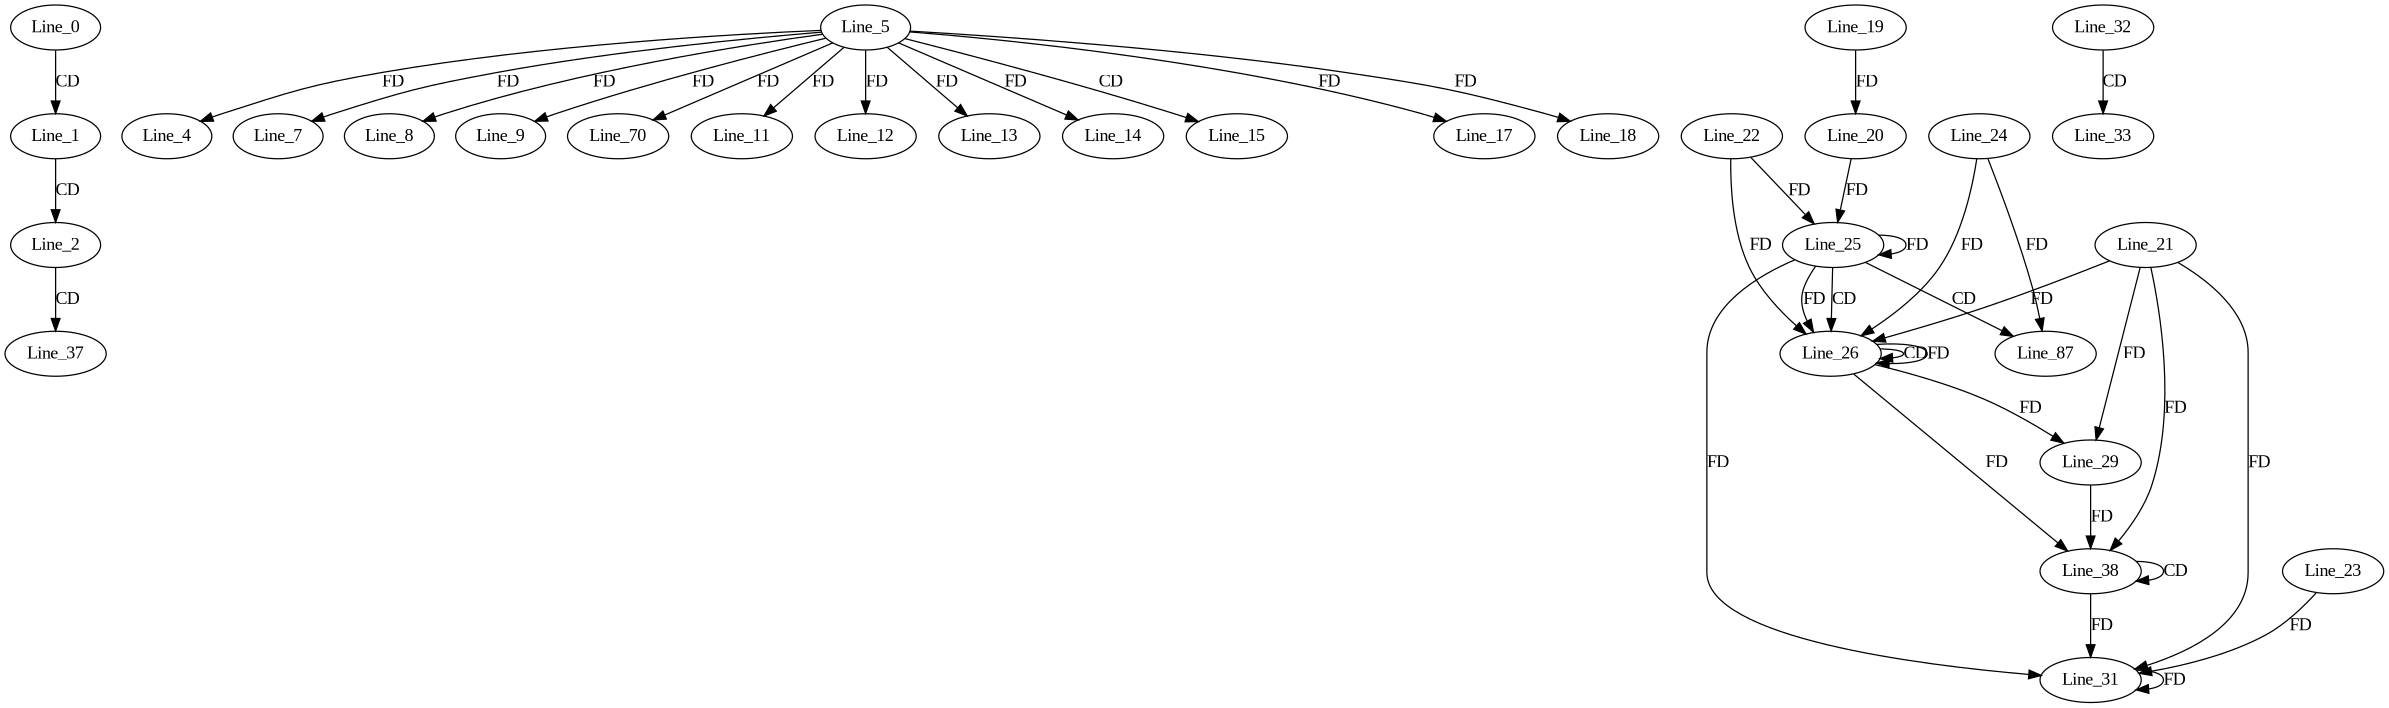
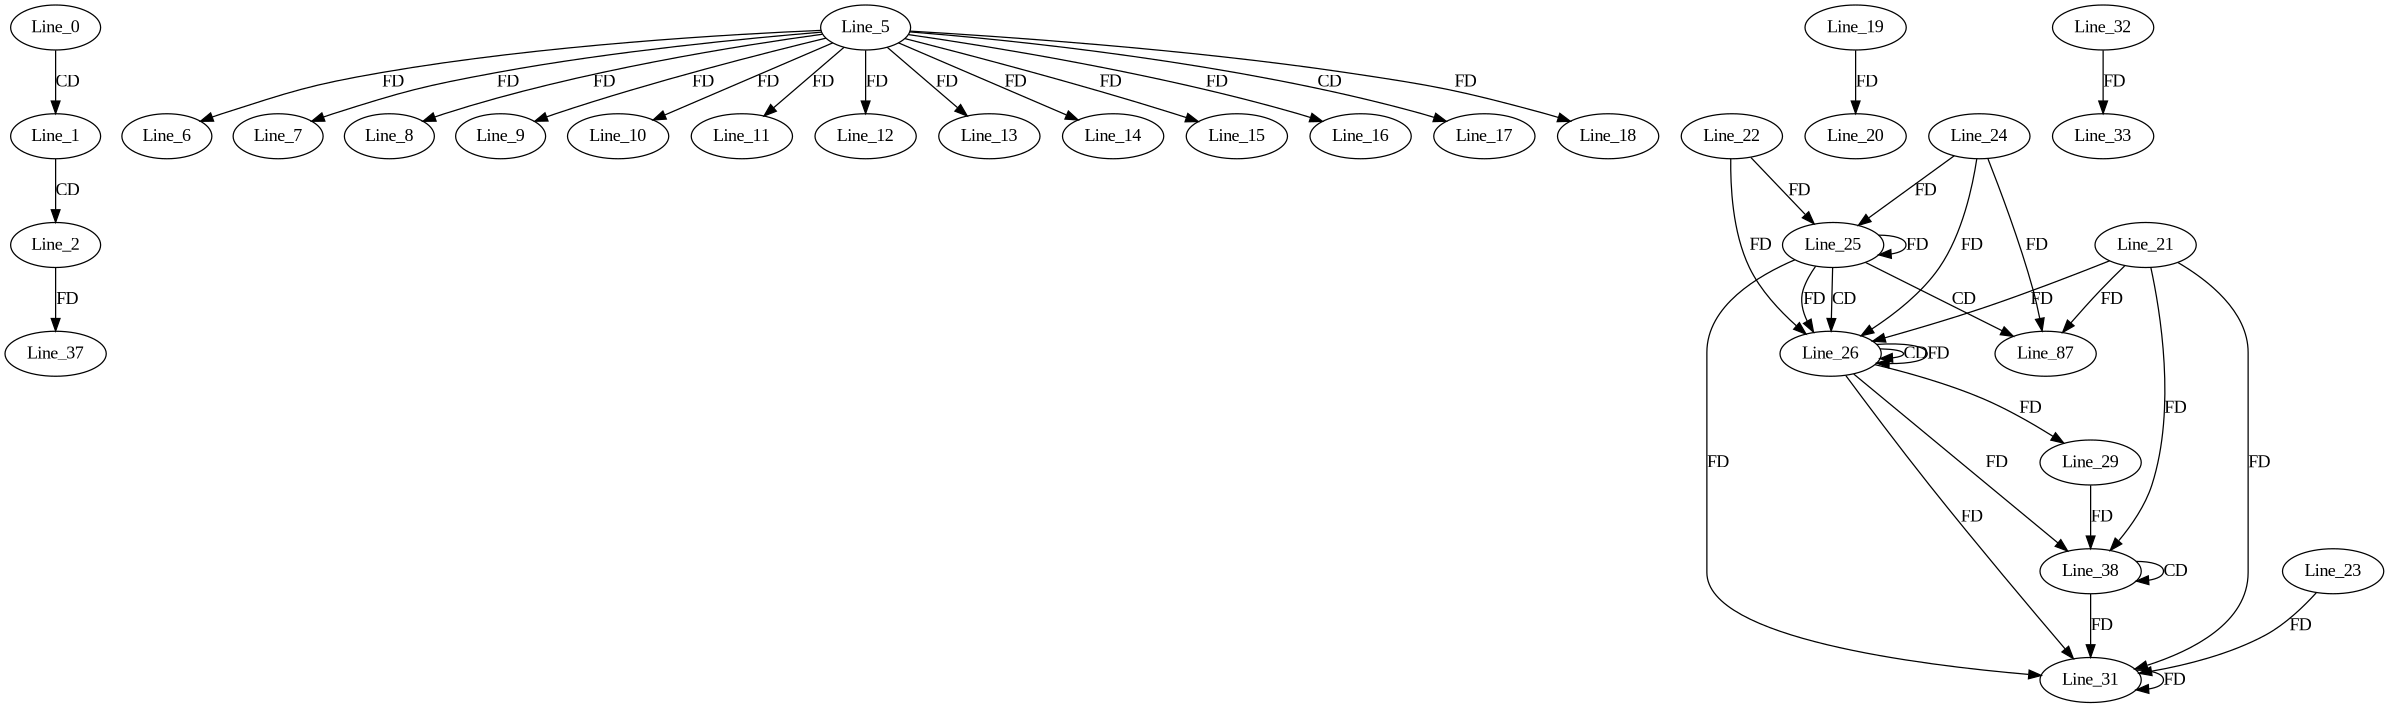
edge "Line_5" -> "Line_15": label "CD" -> "FD"
edge "Line_5" -> "Line_17": label "FD" -> "CD"
edge "Line_32" -> "Line_33": label "CD" -> "FD"
node "Line_4": label "Line_4" -> "Line_6"
node "Line_70": label "Line_70" -> "Line_10"
node "Line_16": added
edge "Line_20" -> "Line_25": now "Line_24" -> "Line_25"
edge "Line_2" -> "Line_37": label "CD" -> "FD"
edge "Line_21" -> "Line_29": now "Line_21" -> "Line_87"
edge "Line_26" -> "Line_31": added, label "FD"
